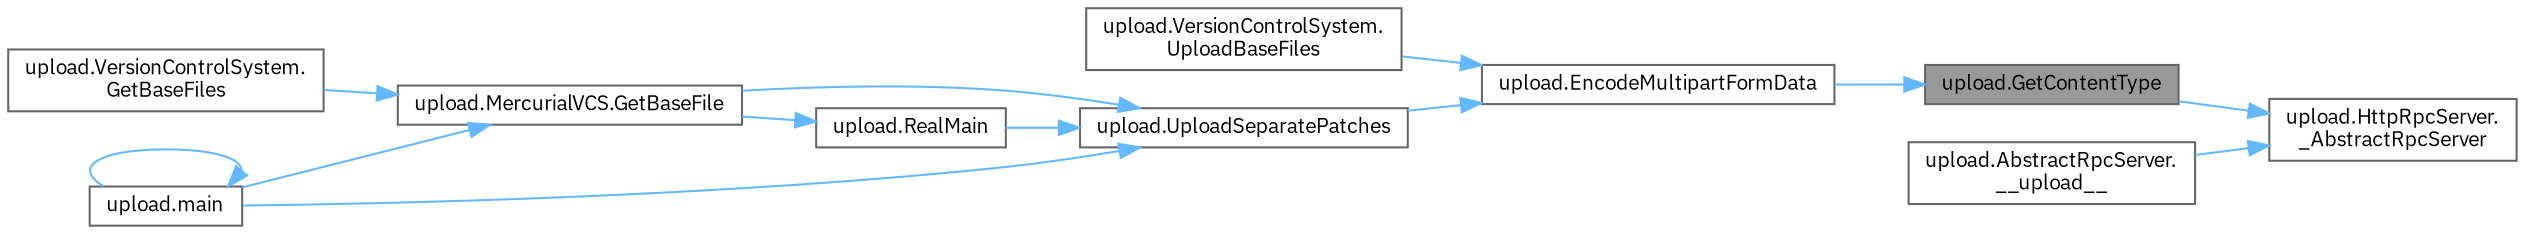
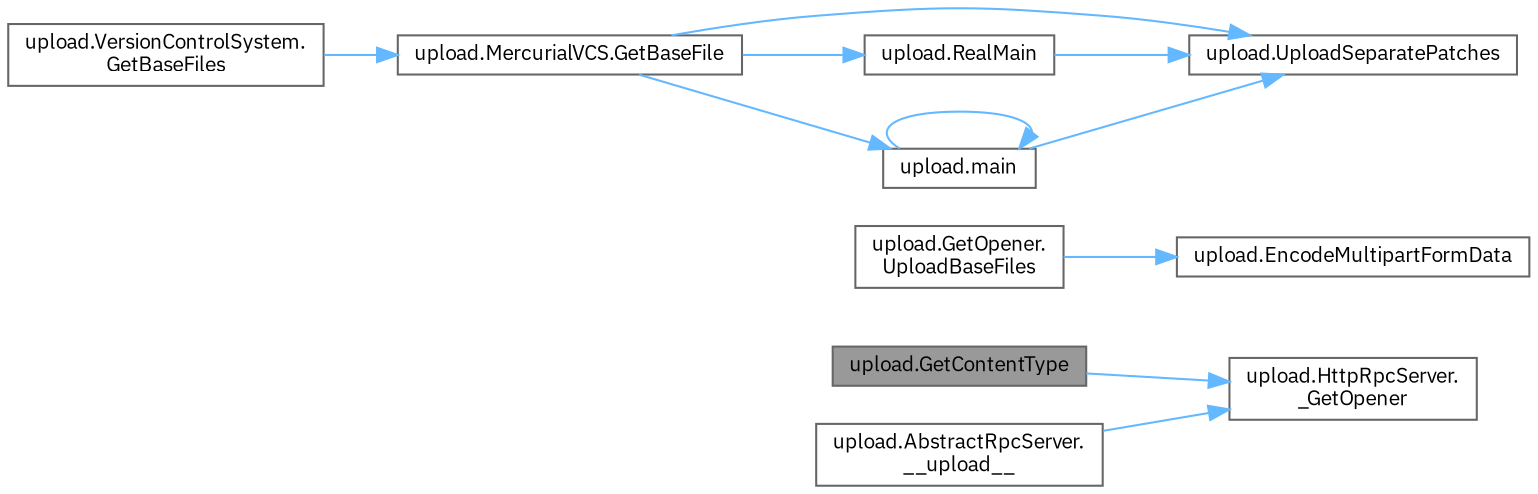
node "upload.VersionControlSystem. UploadBaseFiles": label "upload.VersionControlSystem. UploadBaseFiles" -> "upload.GetOpener. UploadBaseFiles"
edge "upload.EncodeMultipartFormData" -> "upload.GetContentType": removed
edge "upload.UploadSeparatePatches" -> "upload.EncodeMultipartFormData": removed
node "upload.HttpRpcServer. _AbstractRpcServer": label "upload.HttpRpcServer. _AbstractRpcServer" -> "upload.HttpRpcServer. _GetOpener"
edge "upload.main" -> "upload.MercurialVCS.GetBaseFile": reversed
